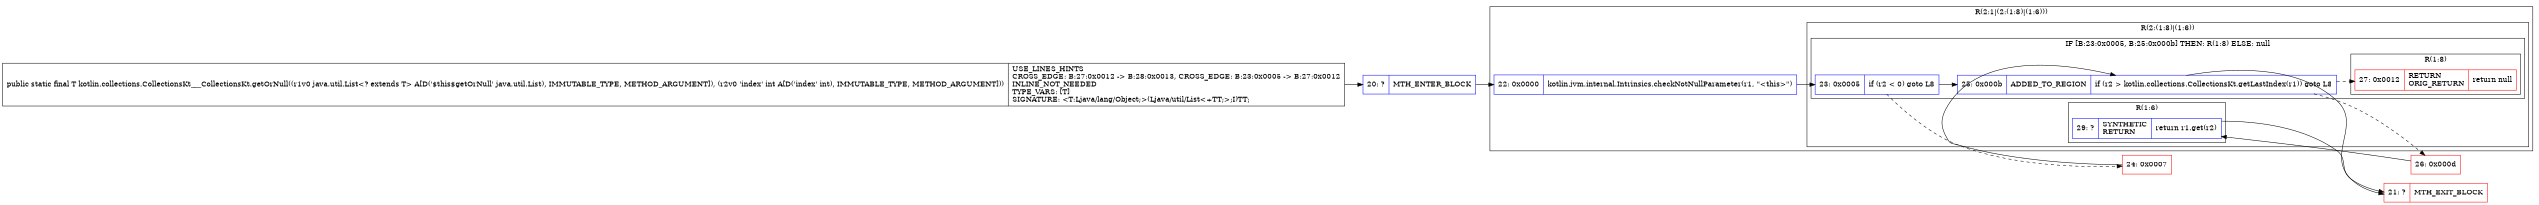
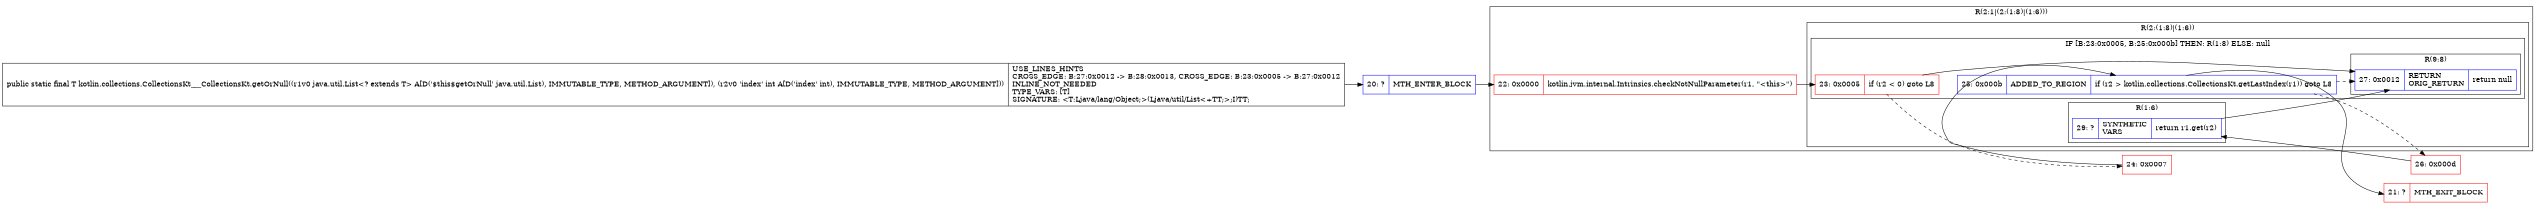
cluster "R(1:8)": label "R(1:8)" -> "R(9:8)"
node "27: 0x0012": color red -> blue
node "22: 0x0000": color blue -> red
node "23: 0x0005": color blue -> red
edge "23: 0x0005" -> "25: 0x000b": now "23: 0x0005" -> "27: 0x0012"
node "29: ?": text "RETURN" -> "VARS"
edge "29: ?" -> "21: ?": now "29: ?" -> "27: 0x0012"
